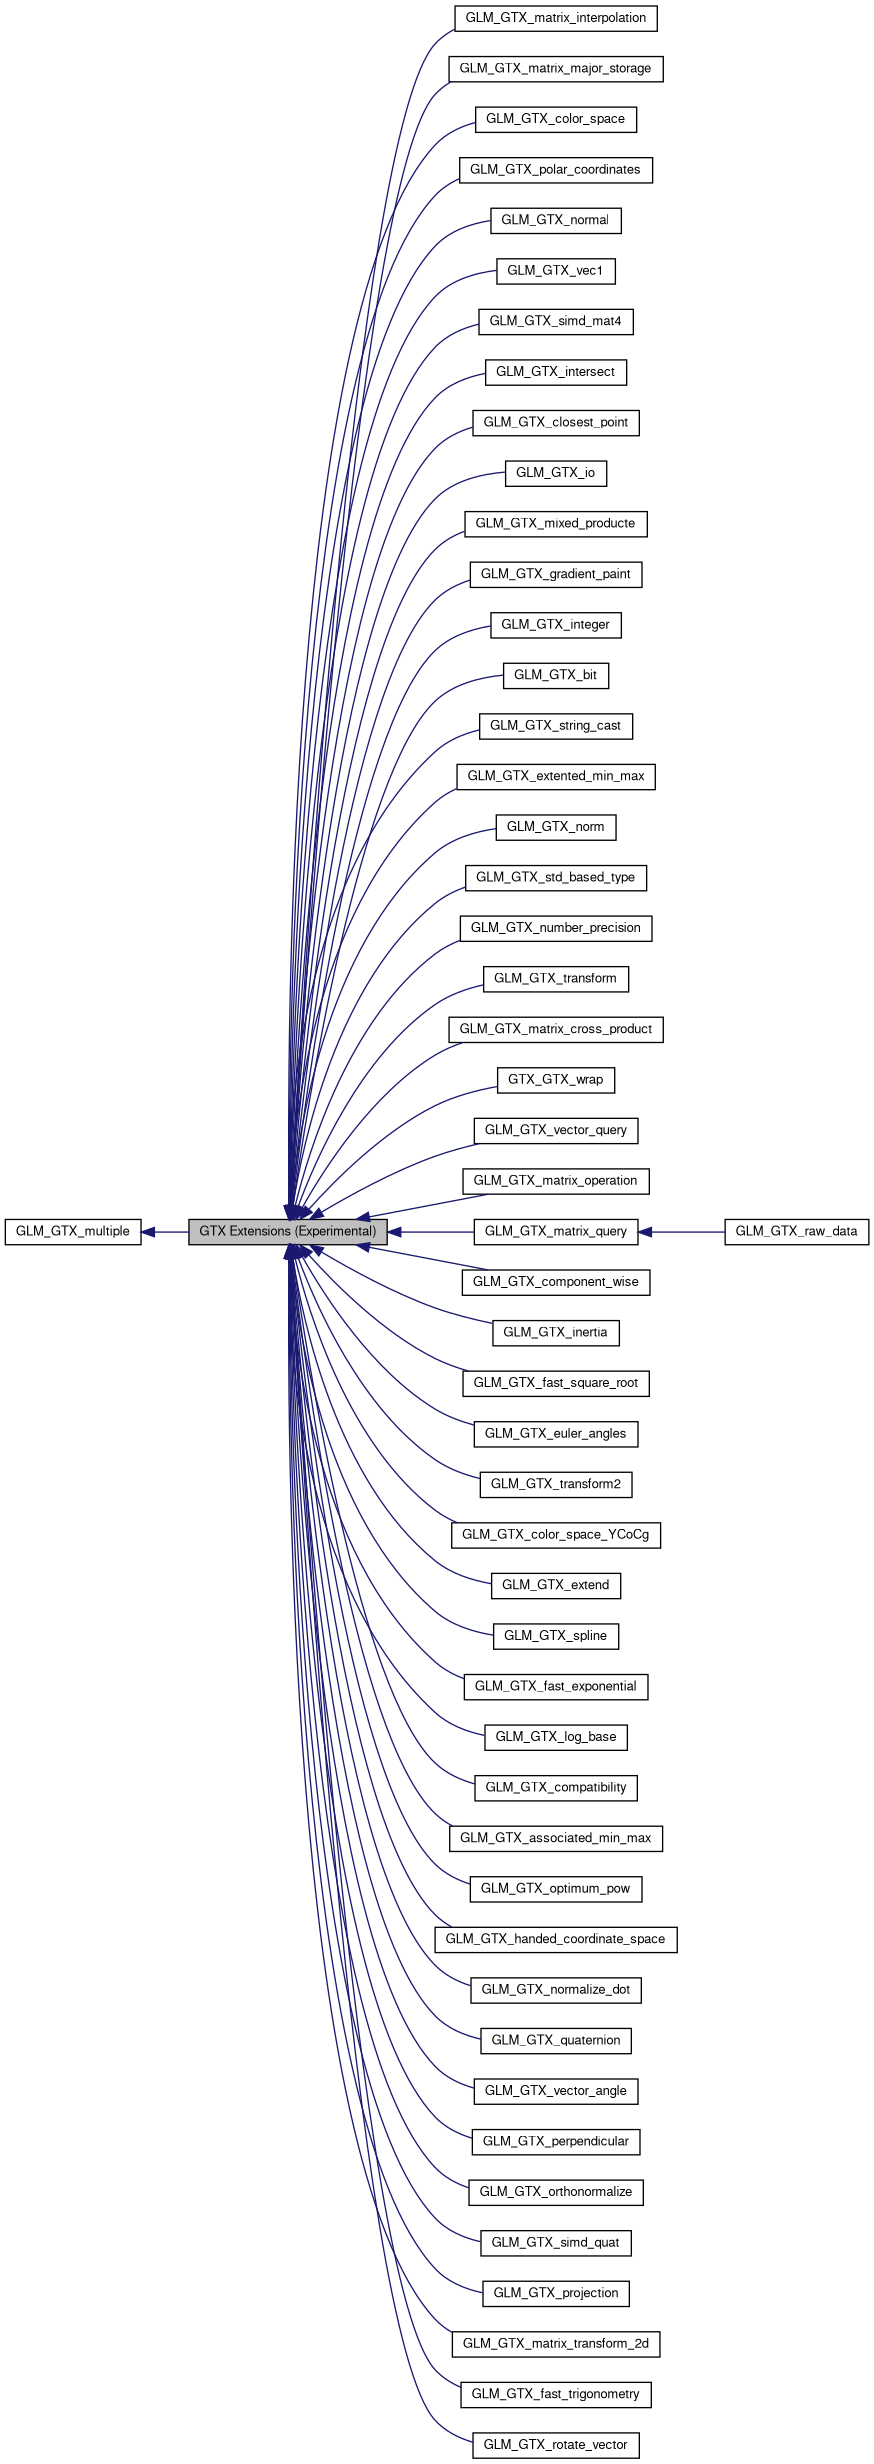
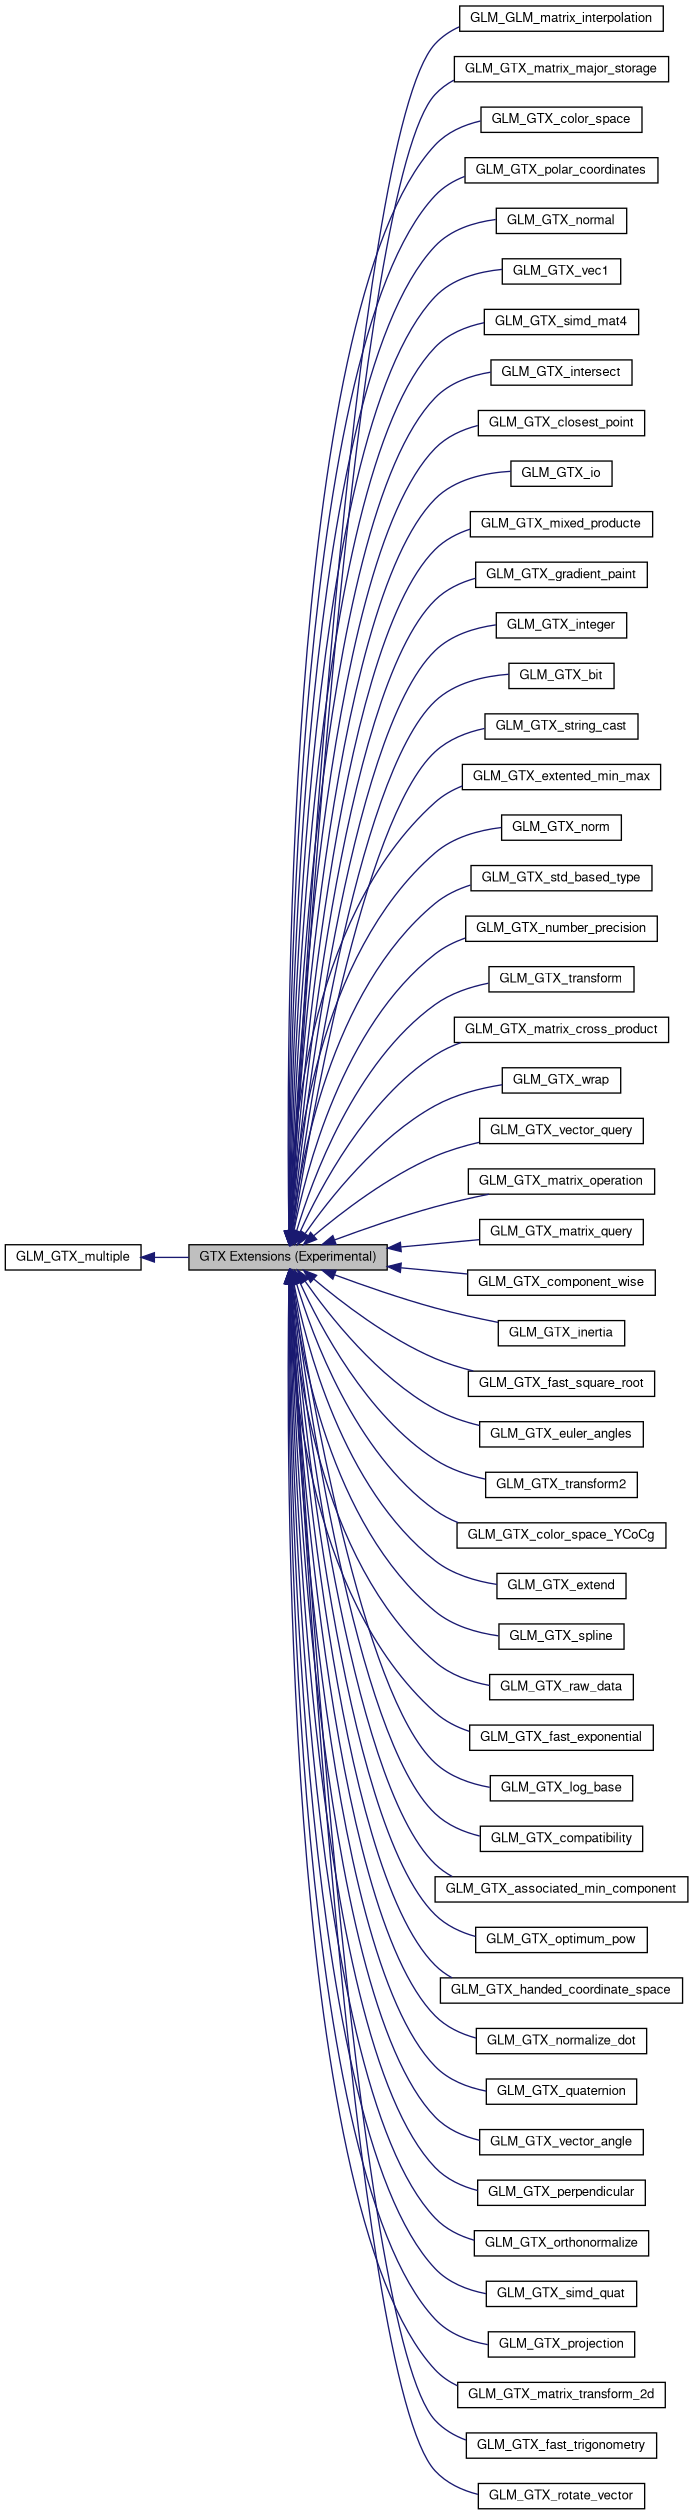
node "GLM_GTX_matrix_interpolation": label "GLM_GTX_matrix_interpolation" -> "GLM_GLM_matrix_interpolation"
node "GTX_GTX_wrap": label "GTX_GTX_wrap" -> "GLM_GTX_wrap"
edge "GLM_GTX_raw_data" -> "GLM_GTX_matrix_query": now "GLM_GTX_raw_data" -> "GTX Extensions (Experimental)"
node "GLM_GTX_associated_min_max": label "GLM_GTX_associated_min_max" -> "GLM_GTX_associated_min_component"
